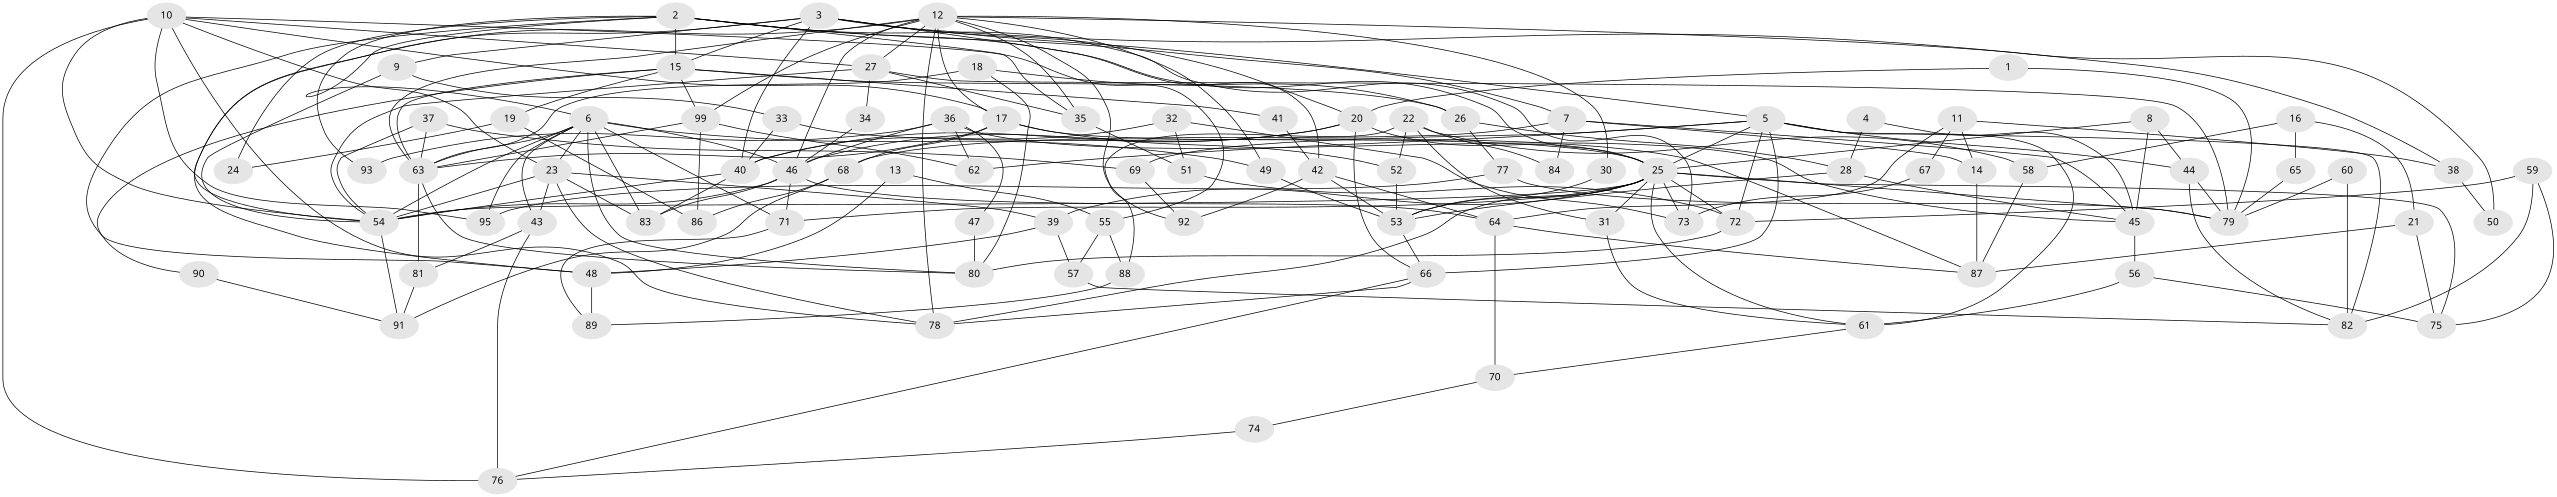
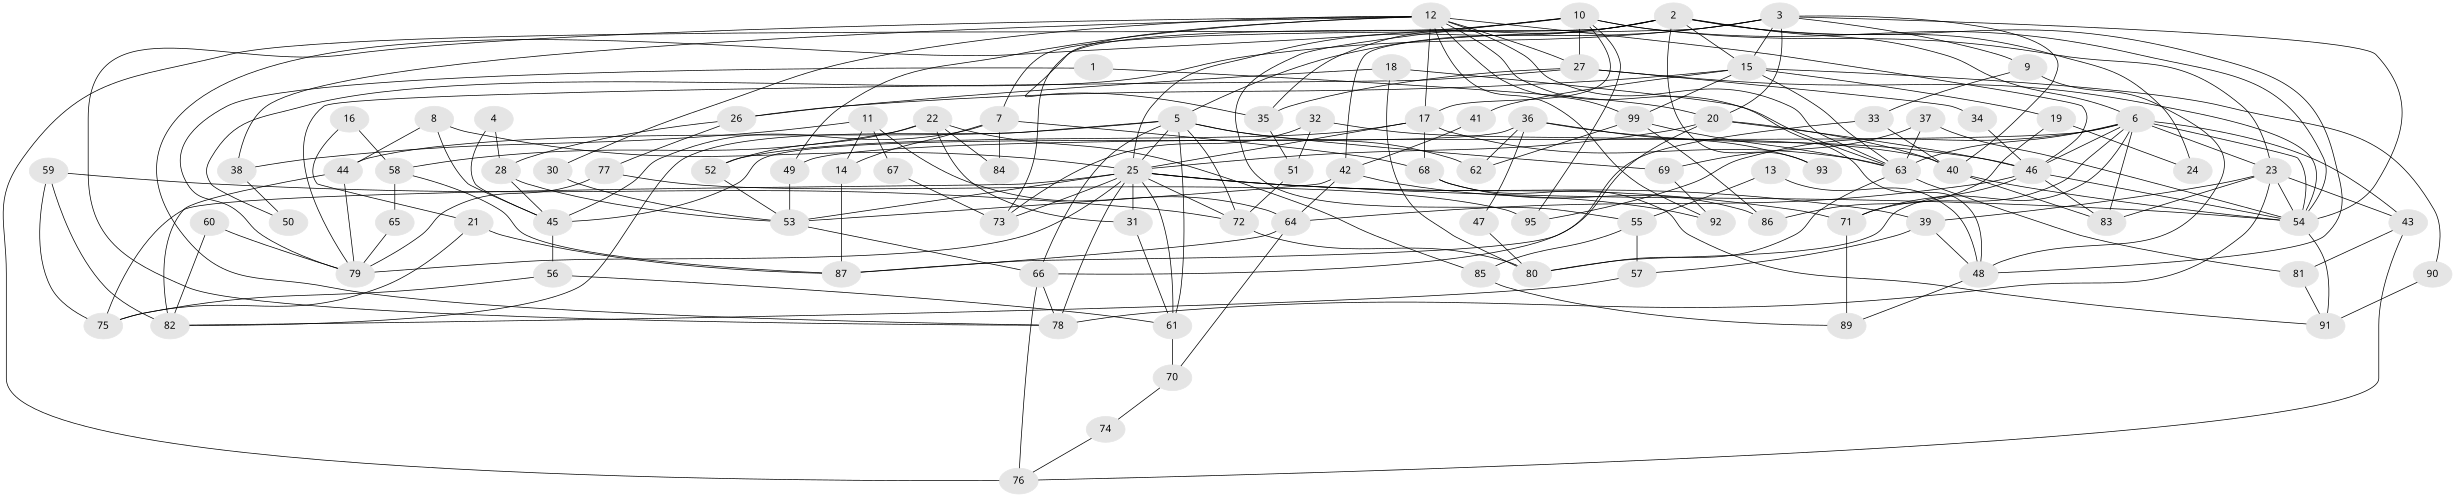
edge "16" -- "65": now "58" -- "65"
edge "9" -- "54": now "9" -- "48"
node "88": label "88" -> "85"
